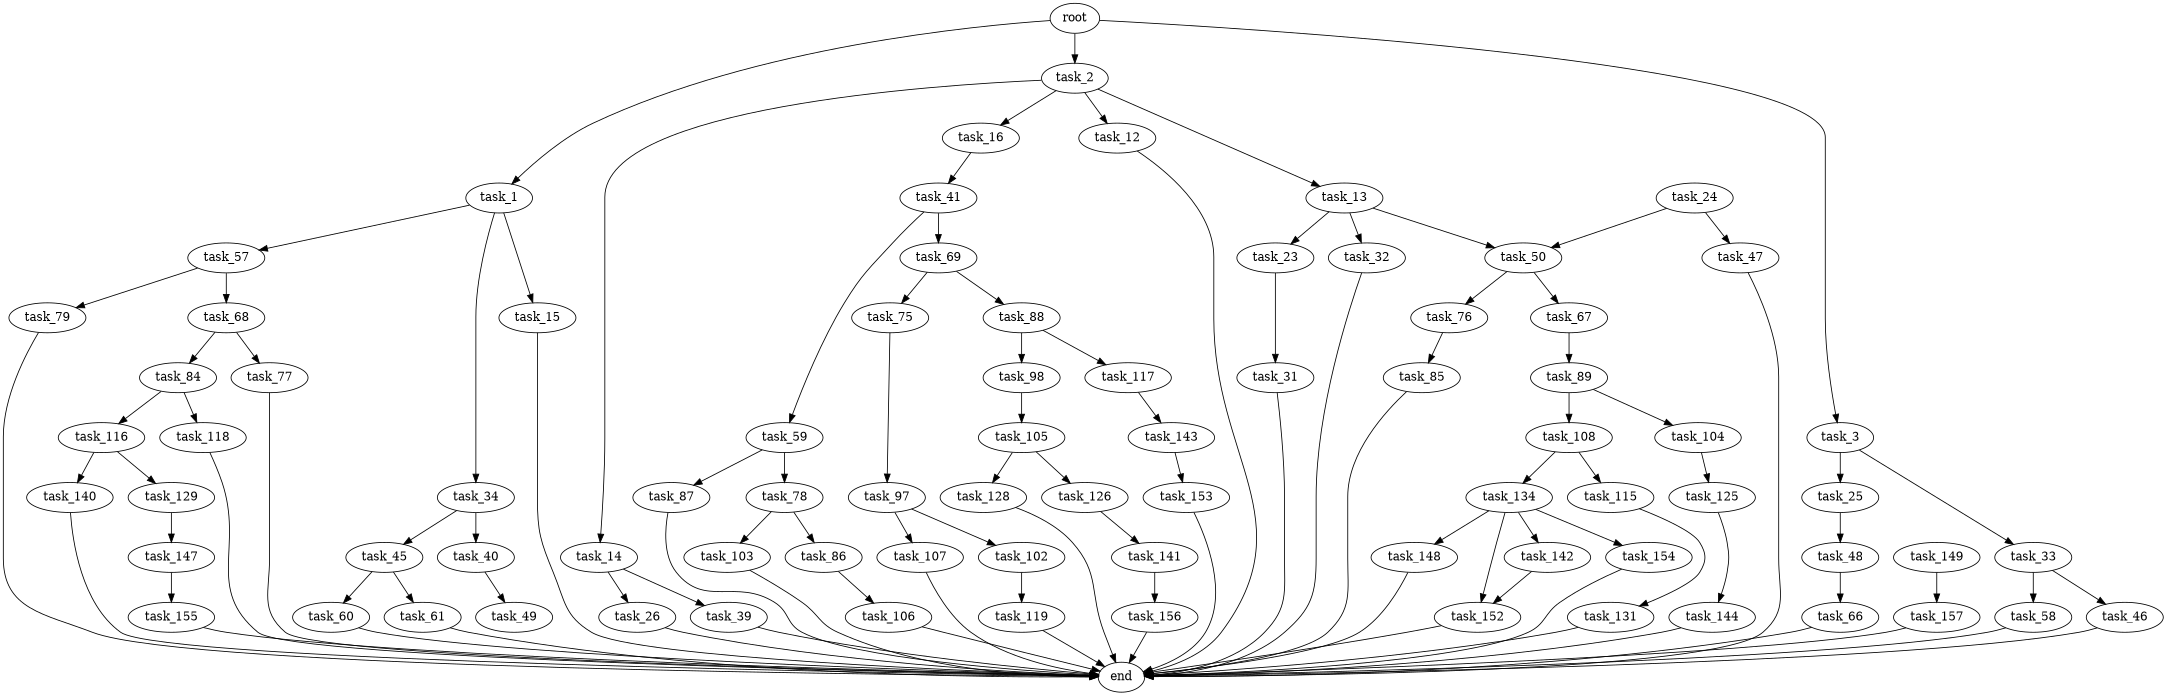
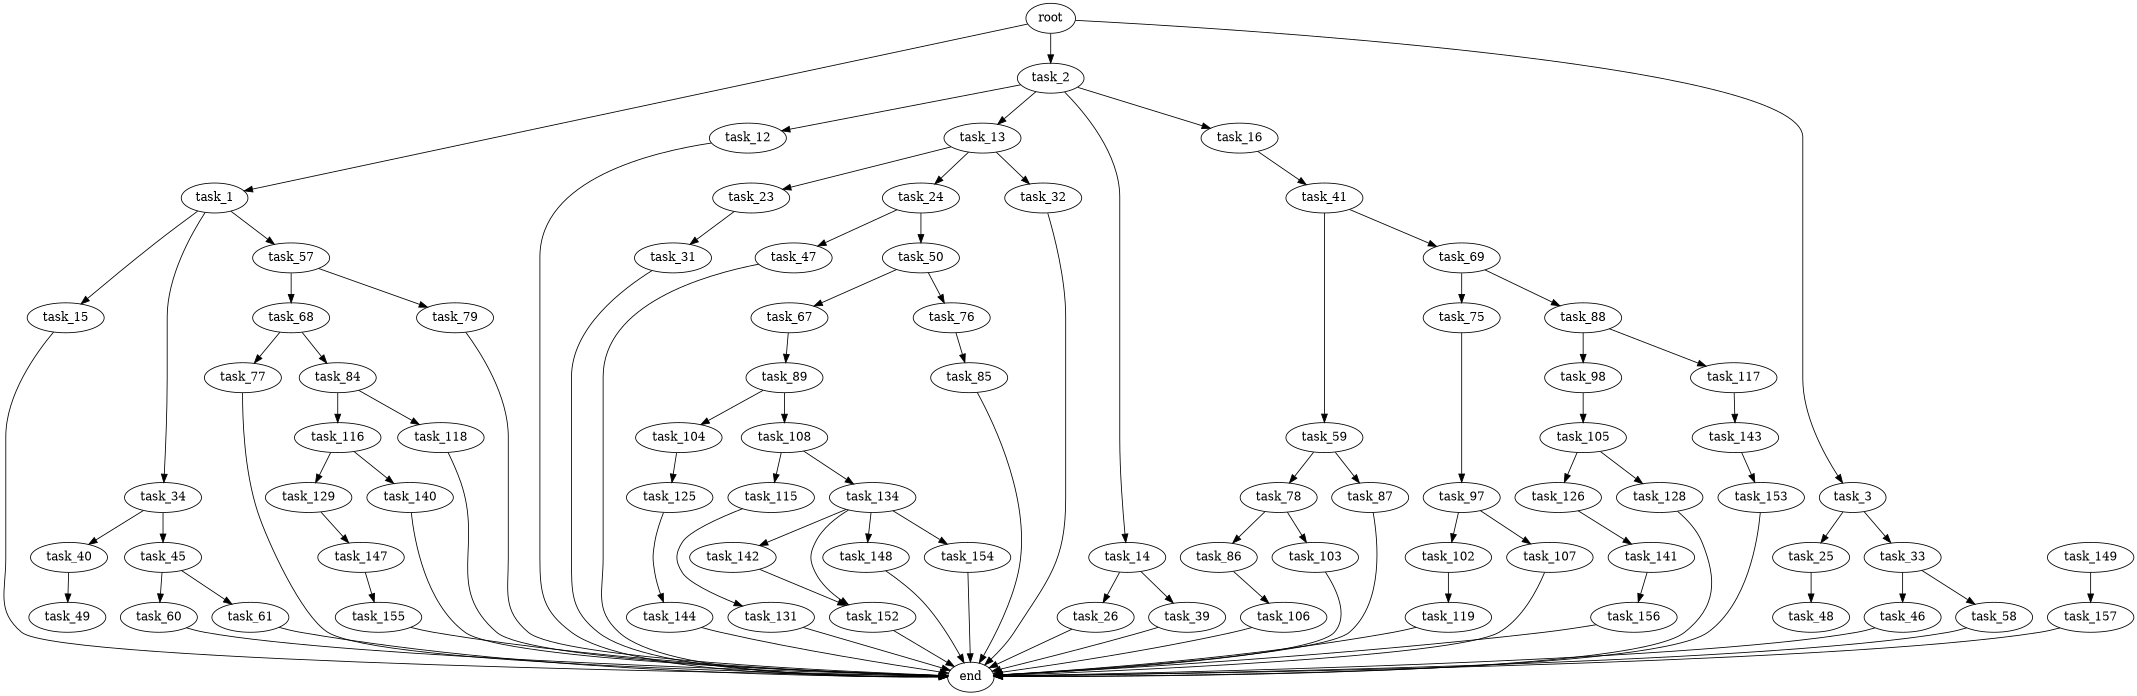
edge "task_13" -> "task_50": now "task_13" -> "task_24"
node "task_66": removed
